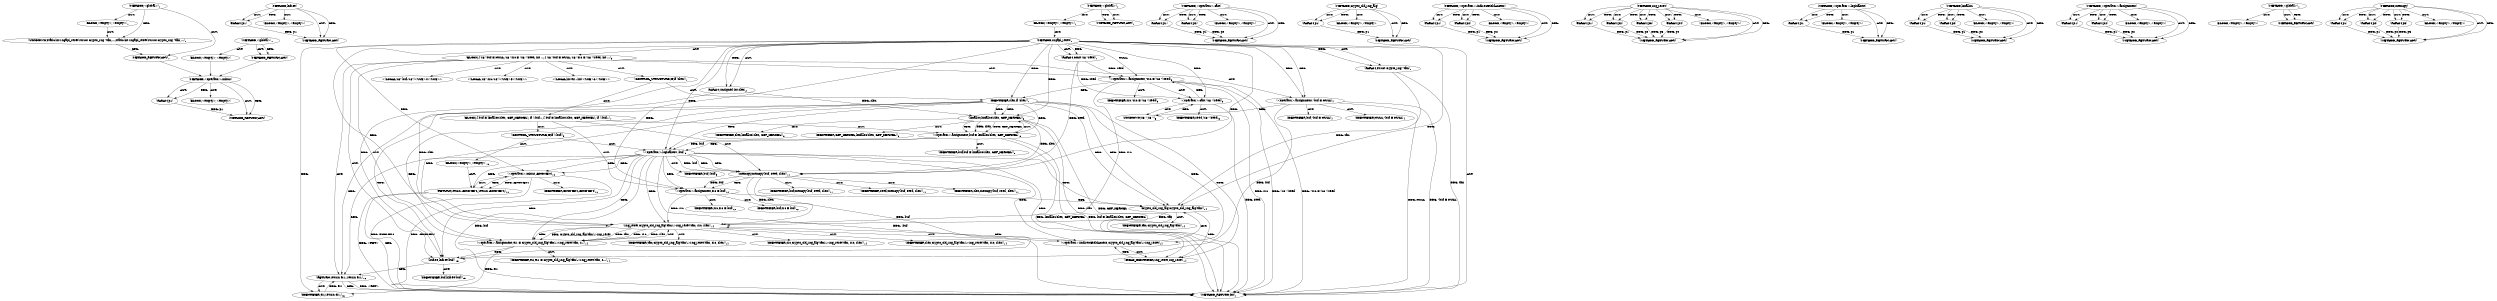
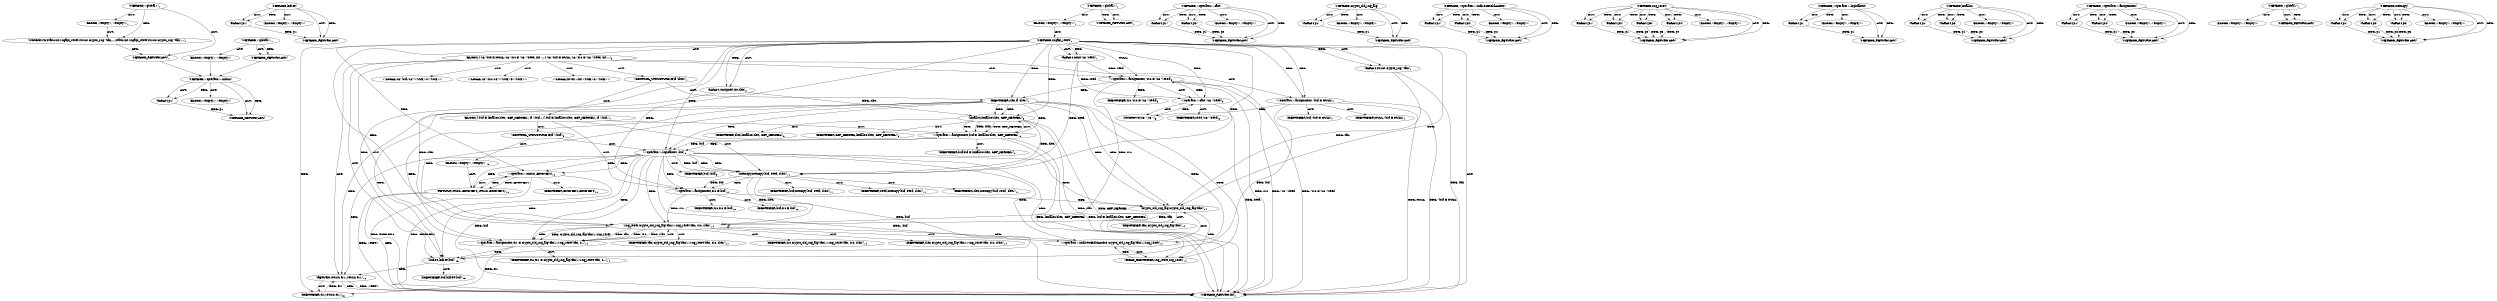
edge "(<operator>.assignment,*src = (u8 *)seed)" -> "(IDENTIFIER,src,*src = (u8 *)seed)": label "AST: " -> "DDG: "
